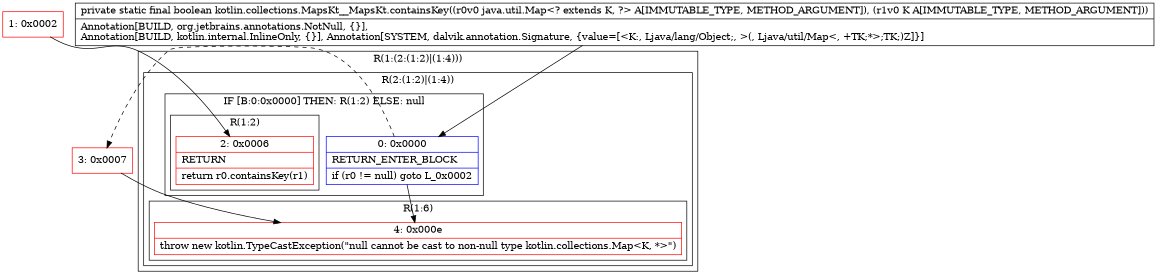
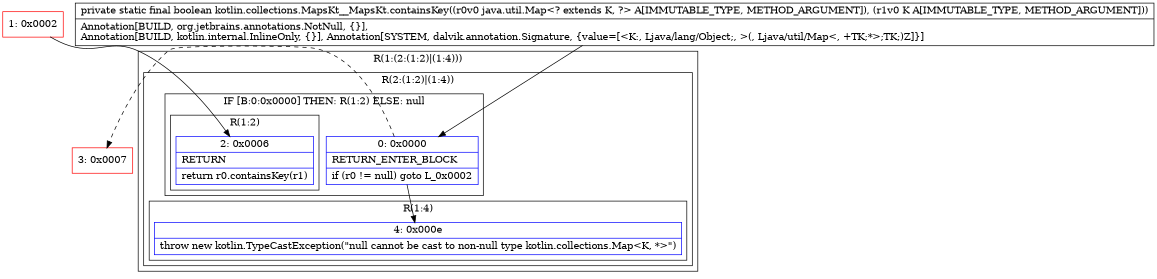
node "2: 0x0006": color red -> blue
edge "3: 0x0007" -> "4: 0x000e": removed
cluster "R(1:6)": label "R(1:6)" -> "R(1:4)"
node "4: 0x000e": color red -> blue
